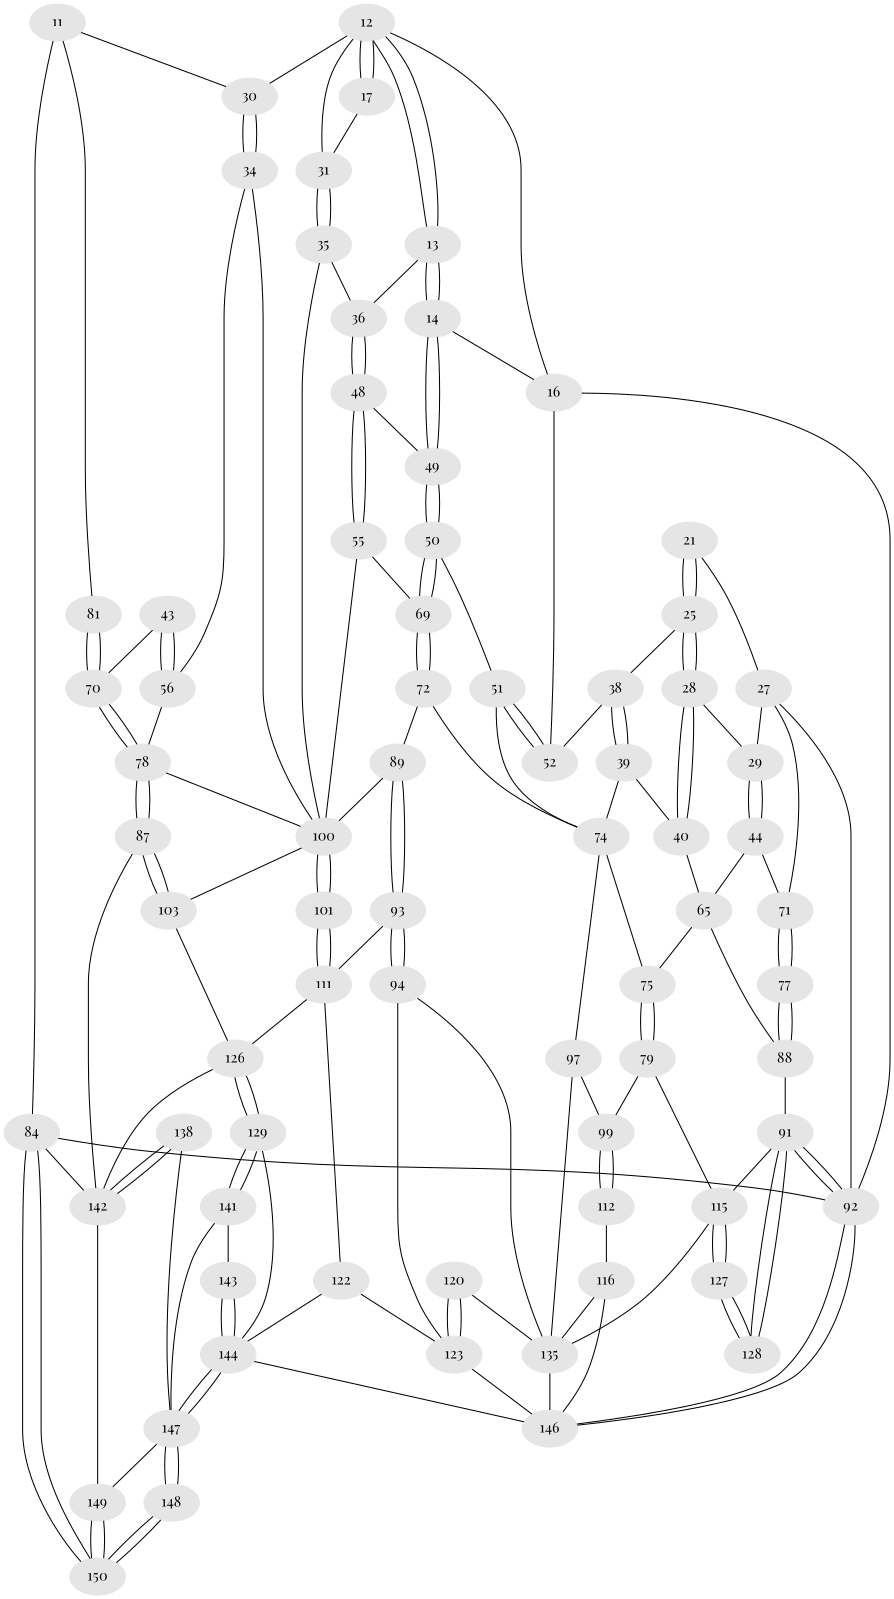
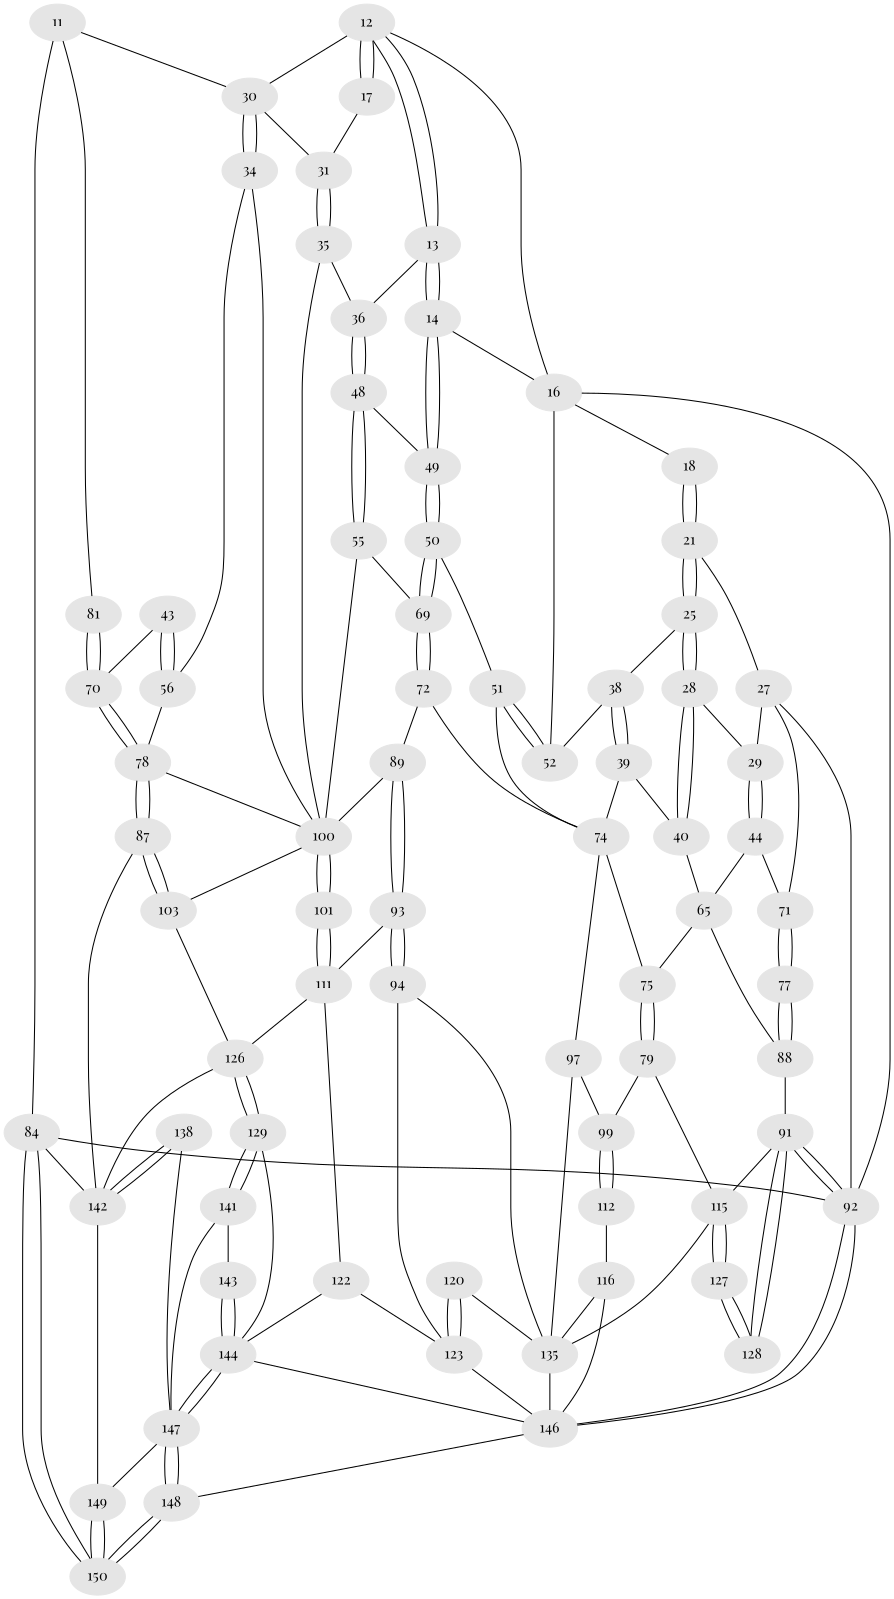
edge "12" -- "31": now "30" -- "31"
node "18": added
edge "146" -- "148": added
